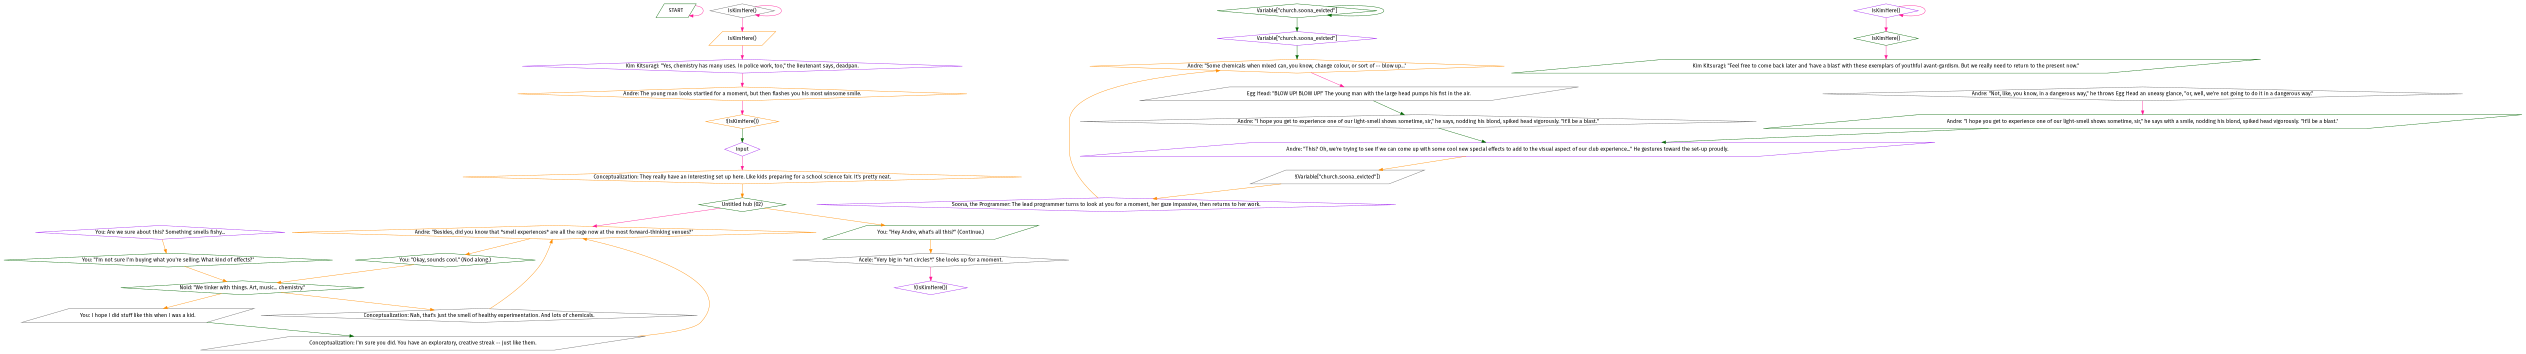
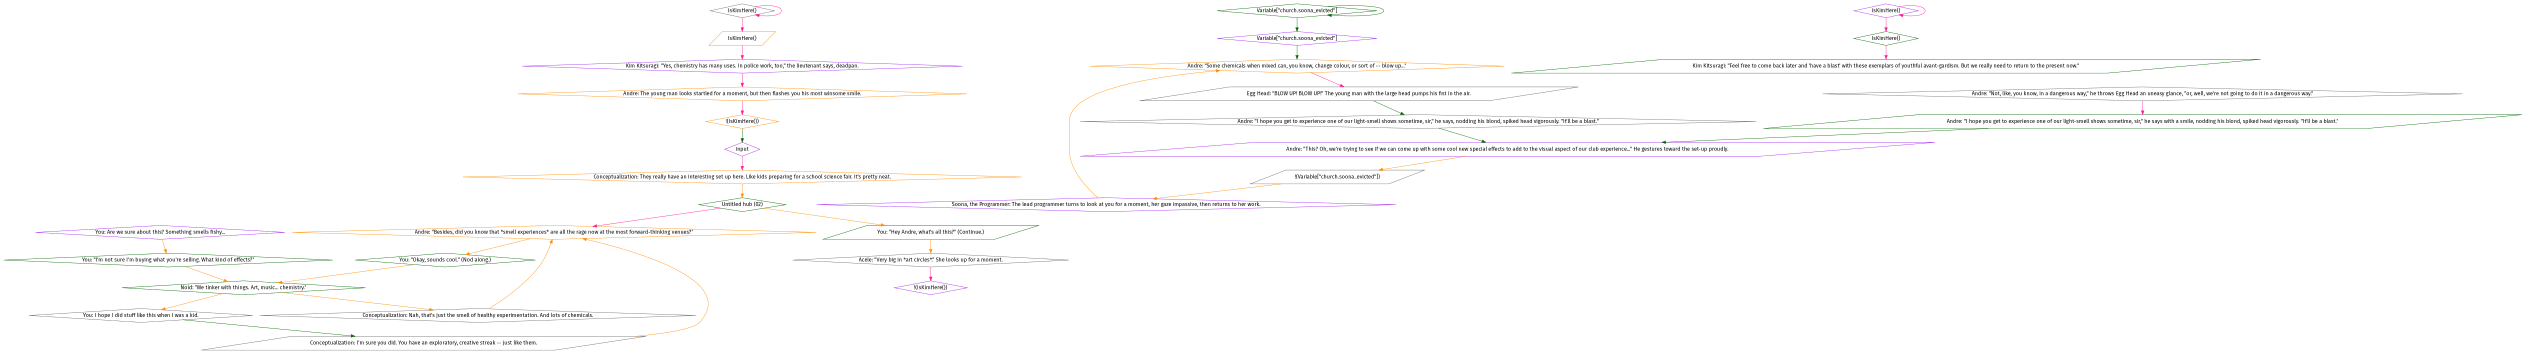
node "START": removed
node "You: I hope I did stuff like this when I was a kid.": shape parallelogram -> diamond
